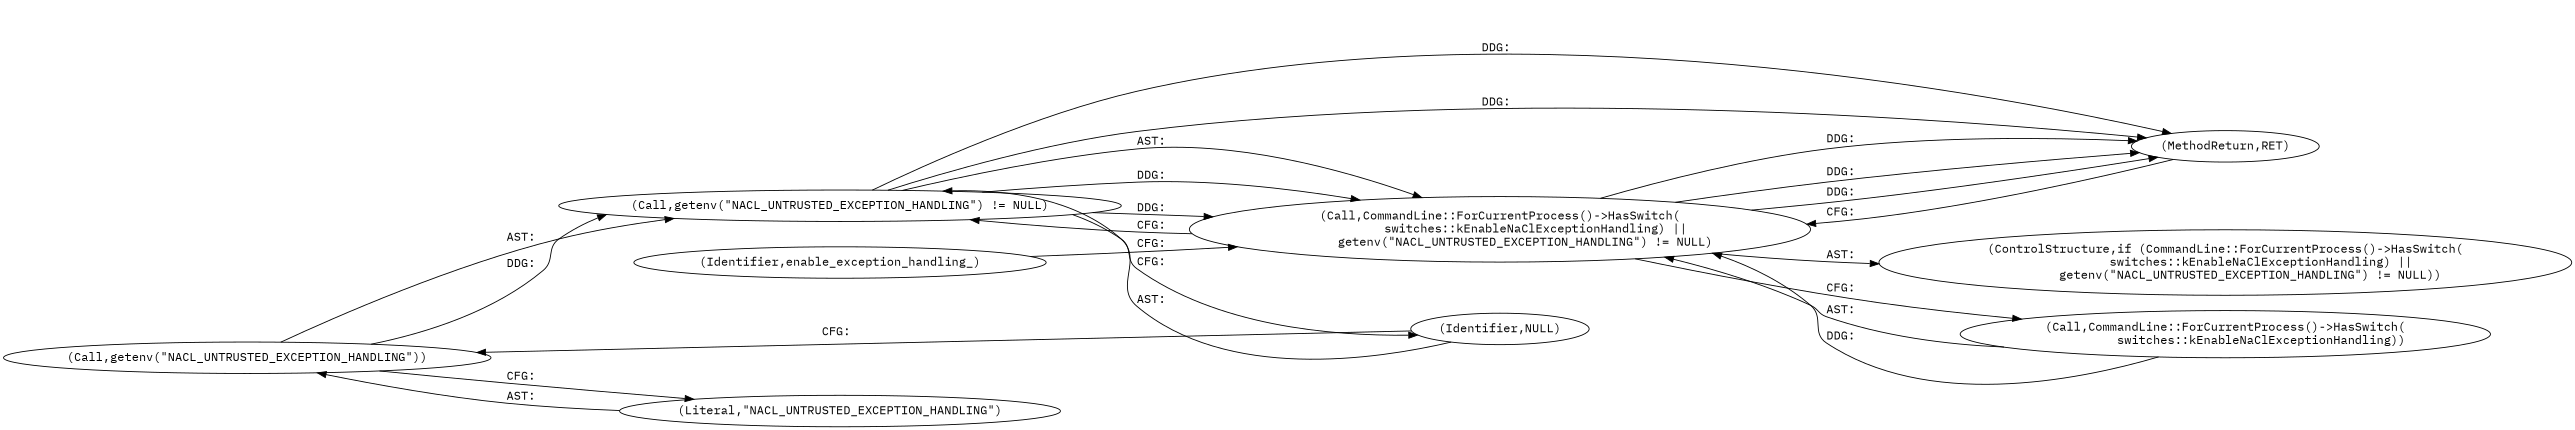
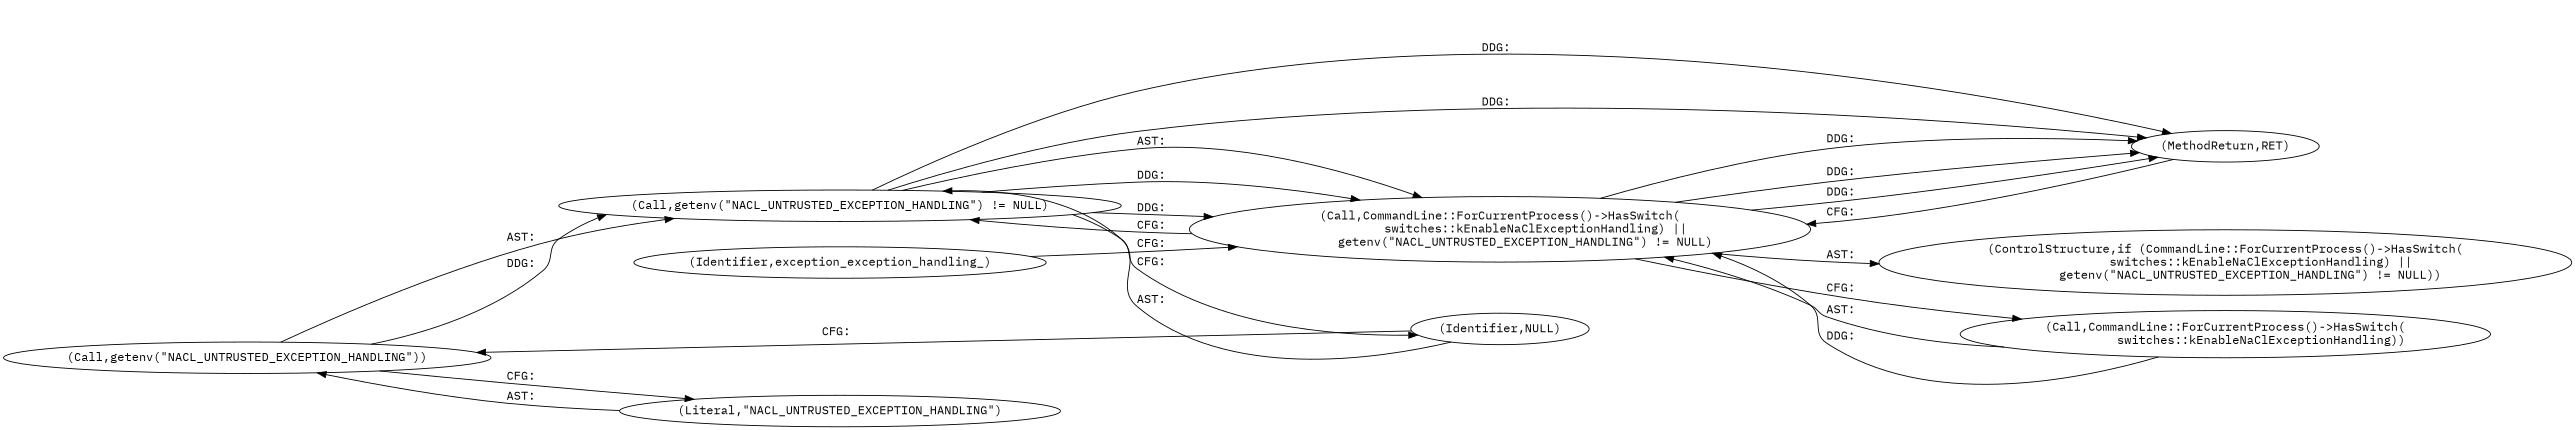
node "(Identifier,enable_exception_handling_)": label "(Identifier,enable_exception_handling_)" -> "(Identifier,exception_exception_handling_)"
